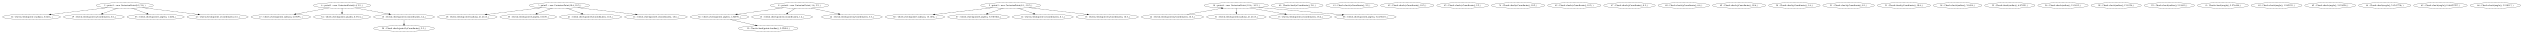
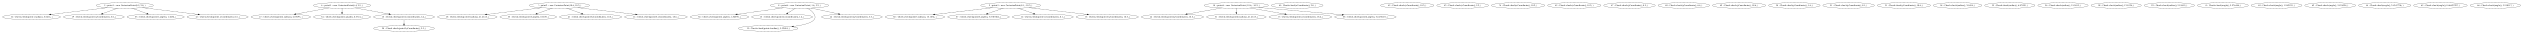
node "41 : Check.check(xCoordinate(), 2.5, )": removed
edge "24 : Check.check(point6.yCoordinate(), 10.3, )" -> "10 : point6 = new CartesianPoint(-18.6, -10.3, )": reversed
edge "36 : Check.check(point4.angle(), 1.86398, )" -> "29 : Check.check(point4.radius(), 5.53624, )": now "8 : point4 = new CartesianPoint(-1.6, 5.3, )" -> "29 : Check.check(point4.radius(), 5.53624, )"
